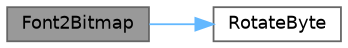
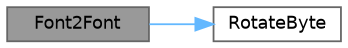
node "Font2Bitmap": label "Font2Bitmap" -> "Font2Font"
